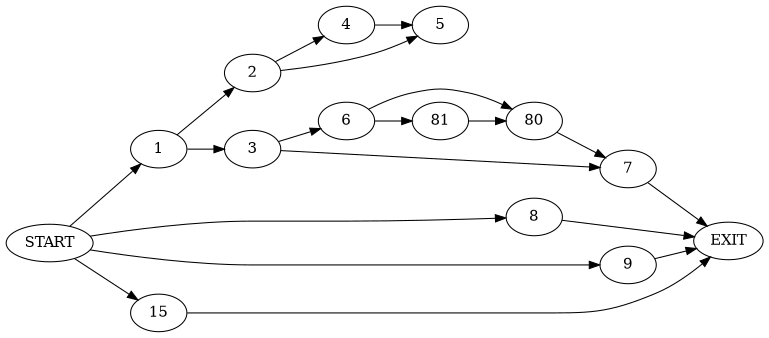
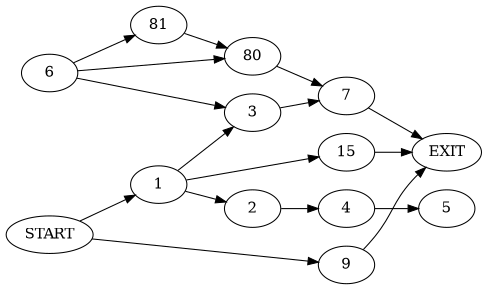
edge "2" -> "5": removed
edge "3" -> "6": reversed
node "8": removed
edge "START" -> "15": now "1" -> "15"
